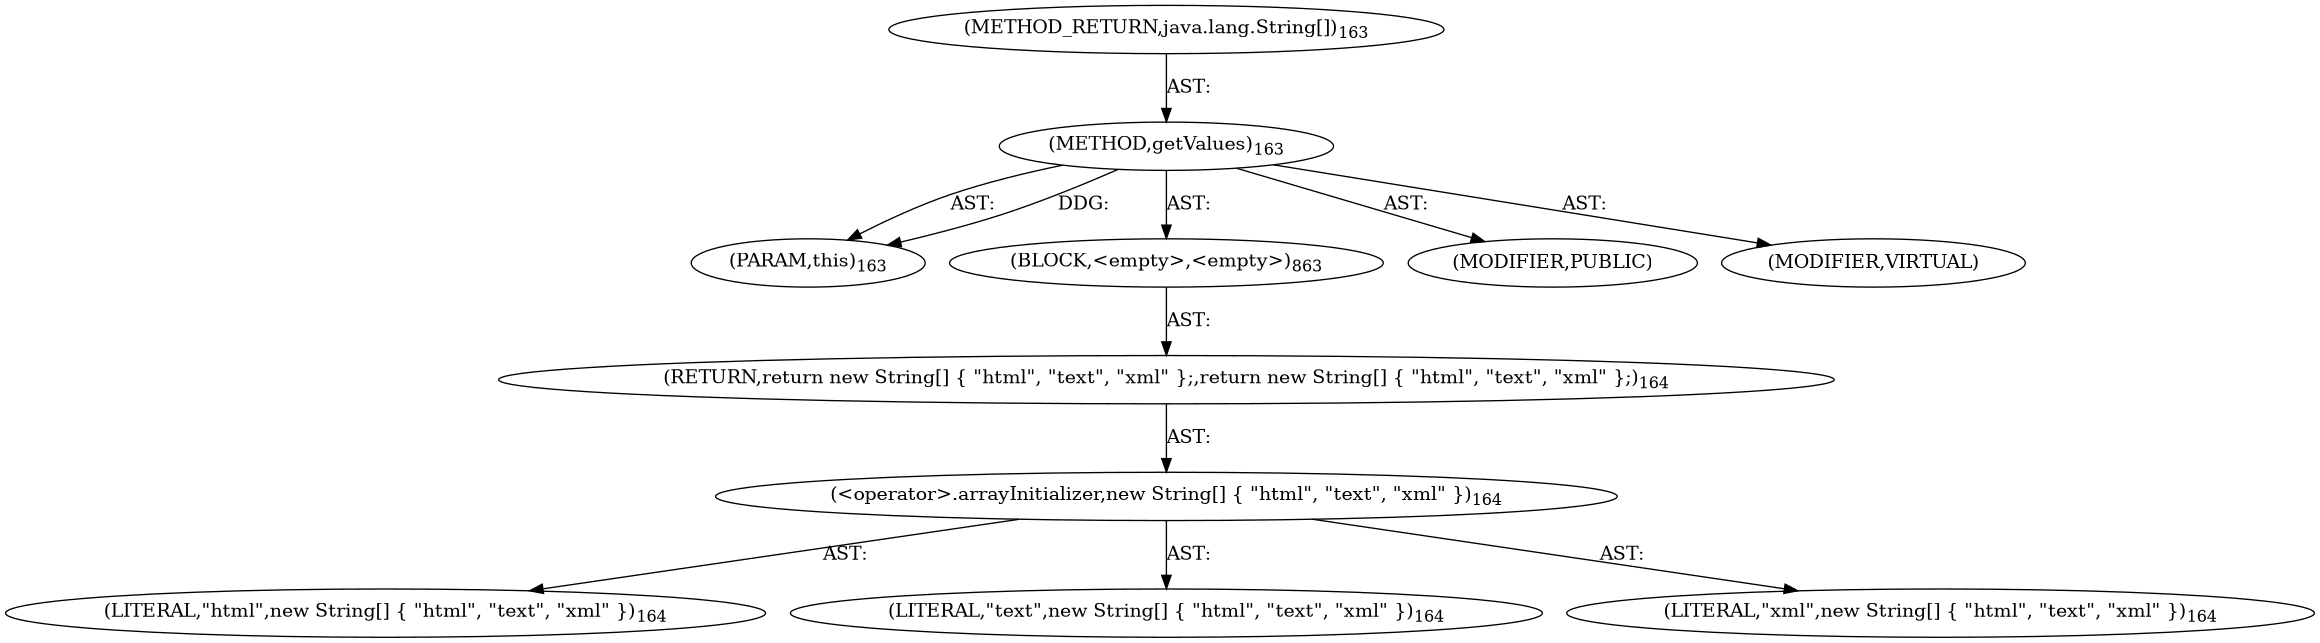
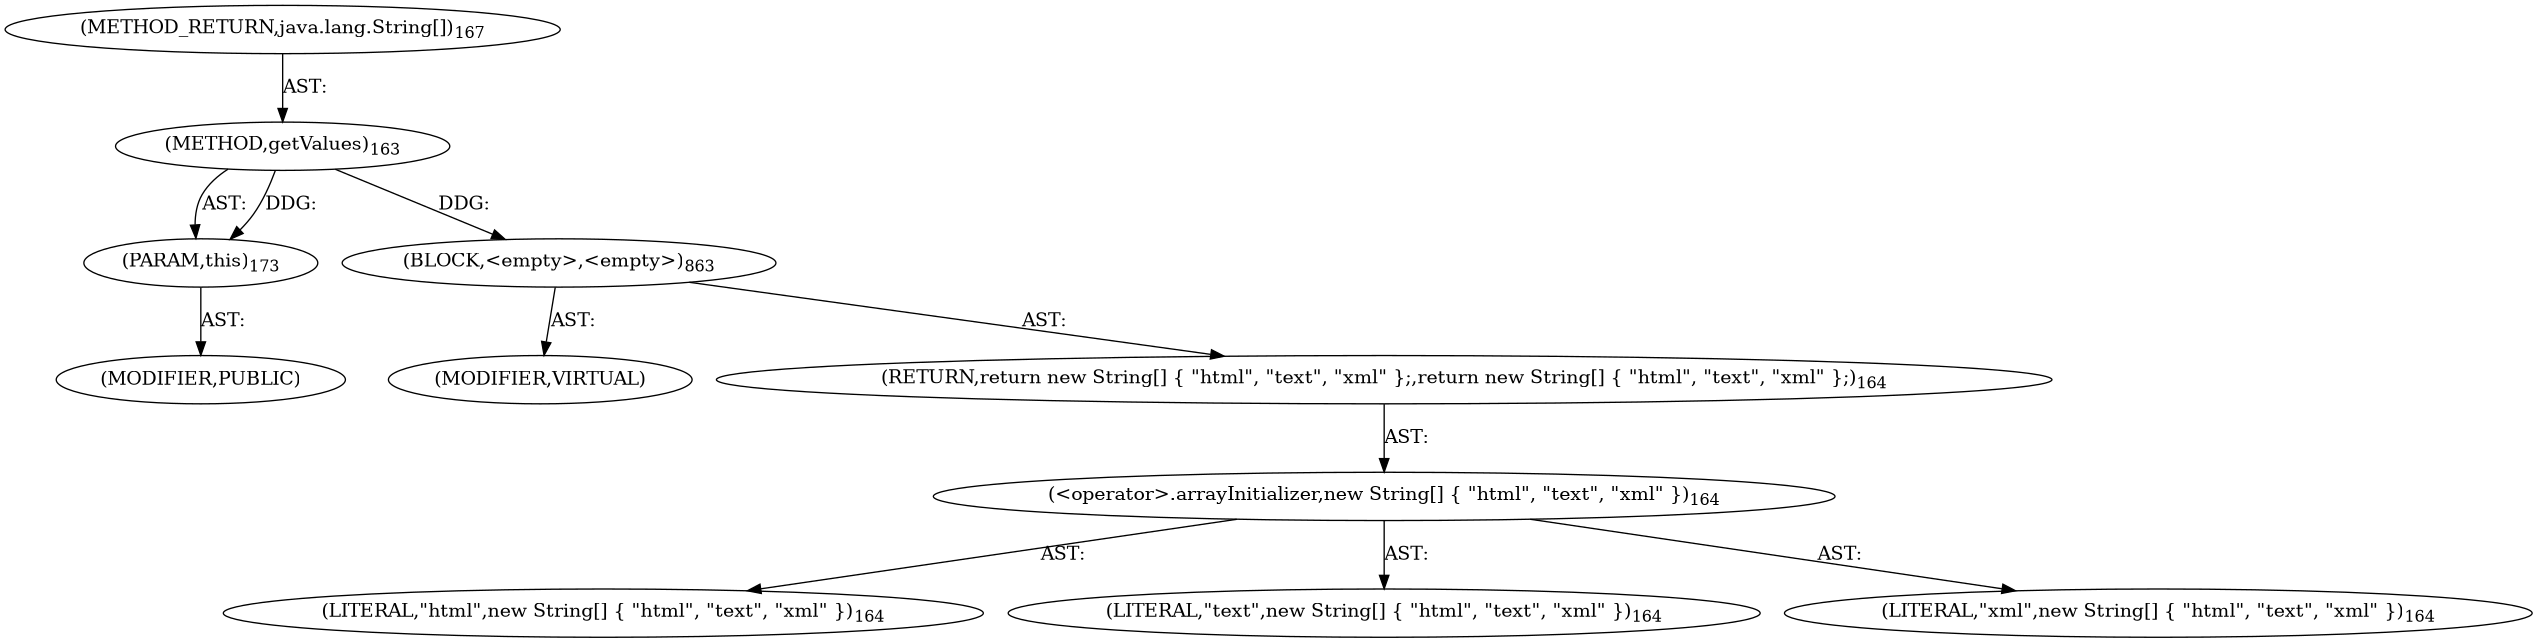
node "(METHOD_RETURN,java.lang.String[])": text "163" -> "167"
edge "(METHOD,getValues)" -> "(MODIFIER,PUBLIC)": now "(PARAM,this)" -> "(MODIFIER,PUBLIC)"
edge "(METHOD,getValues)" -> "(MODIFIER,VIRTUAL)": now "(BLOCK,<empty>,<empty>)" -> "(MODIFIER,VIRTUAL)"
edge "(METHOD,getValues)" -> "(BLOCK,<empty>,<empty>)": label "AST: " -> "DDG: "
node "(PARAM,this)": text "163" -> "173"
